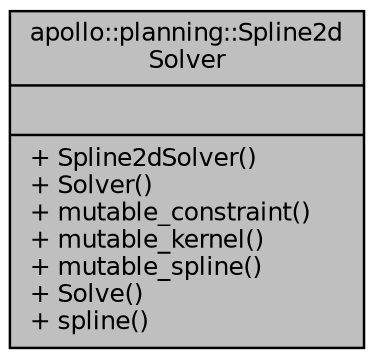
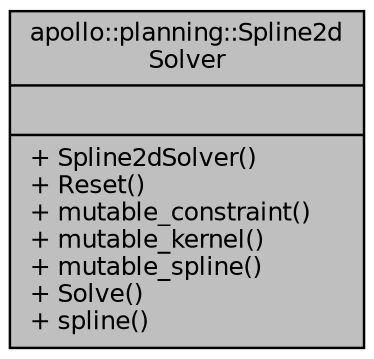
node "apollo::planning::Spline2d": text "+ Solver()" -> "+ Reset()"
